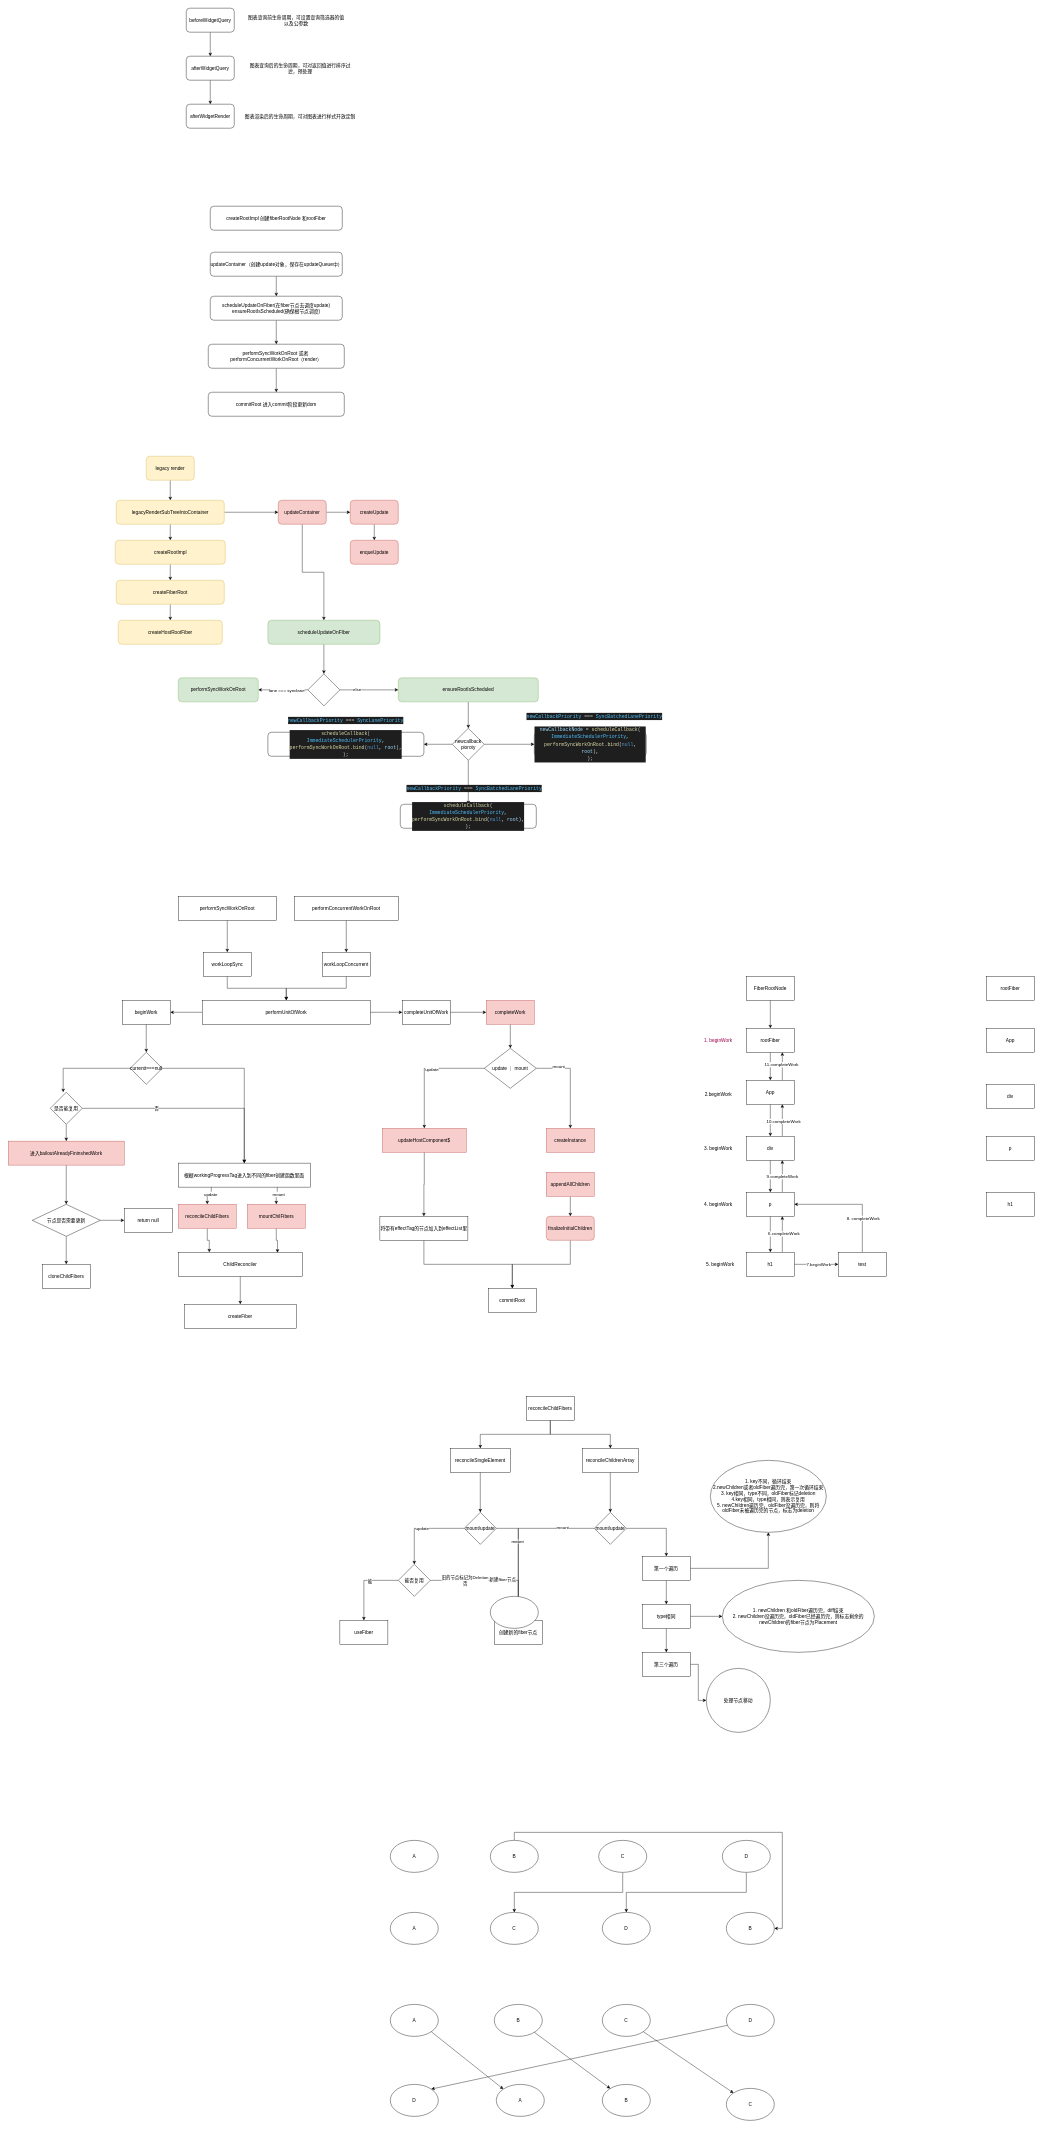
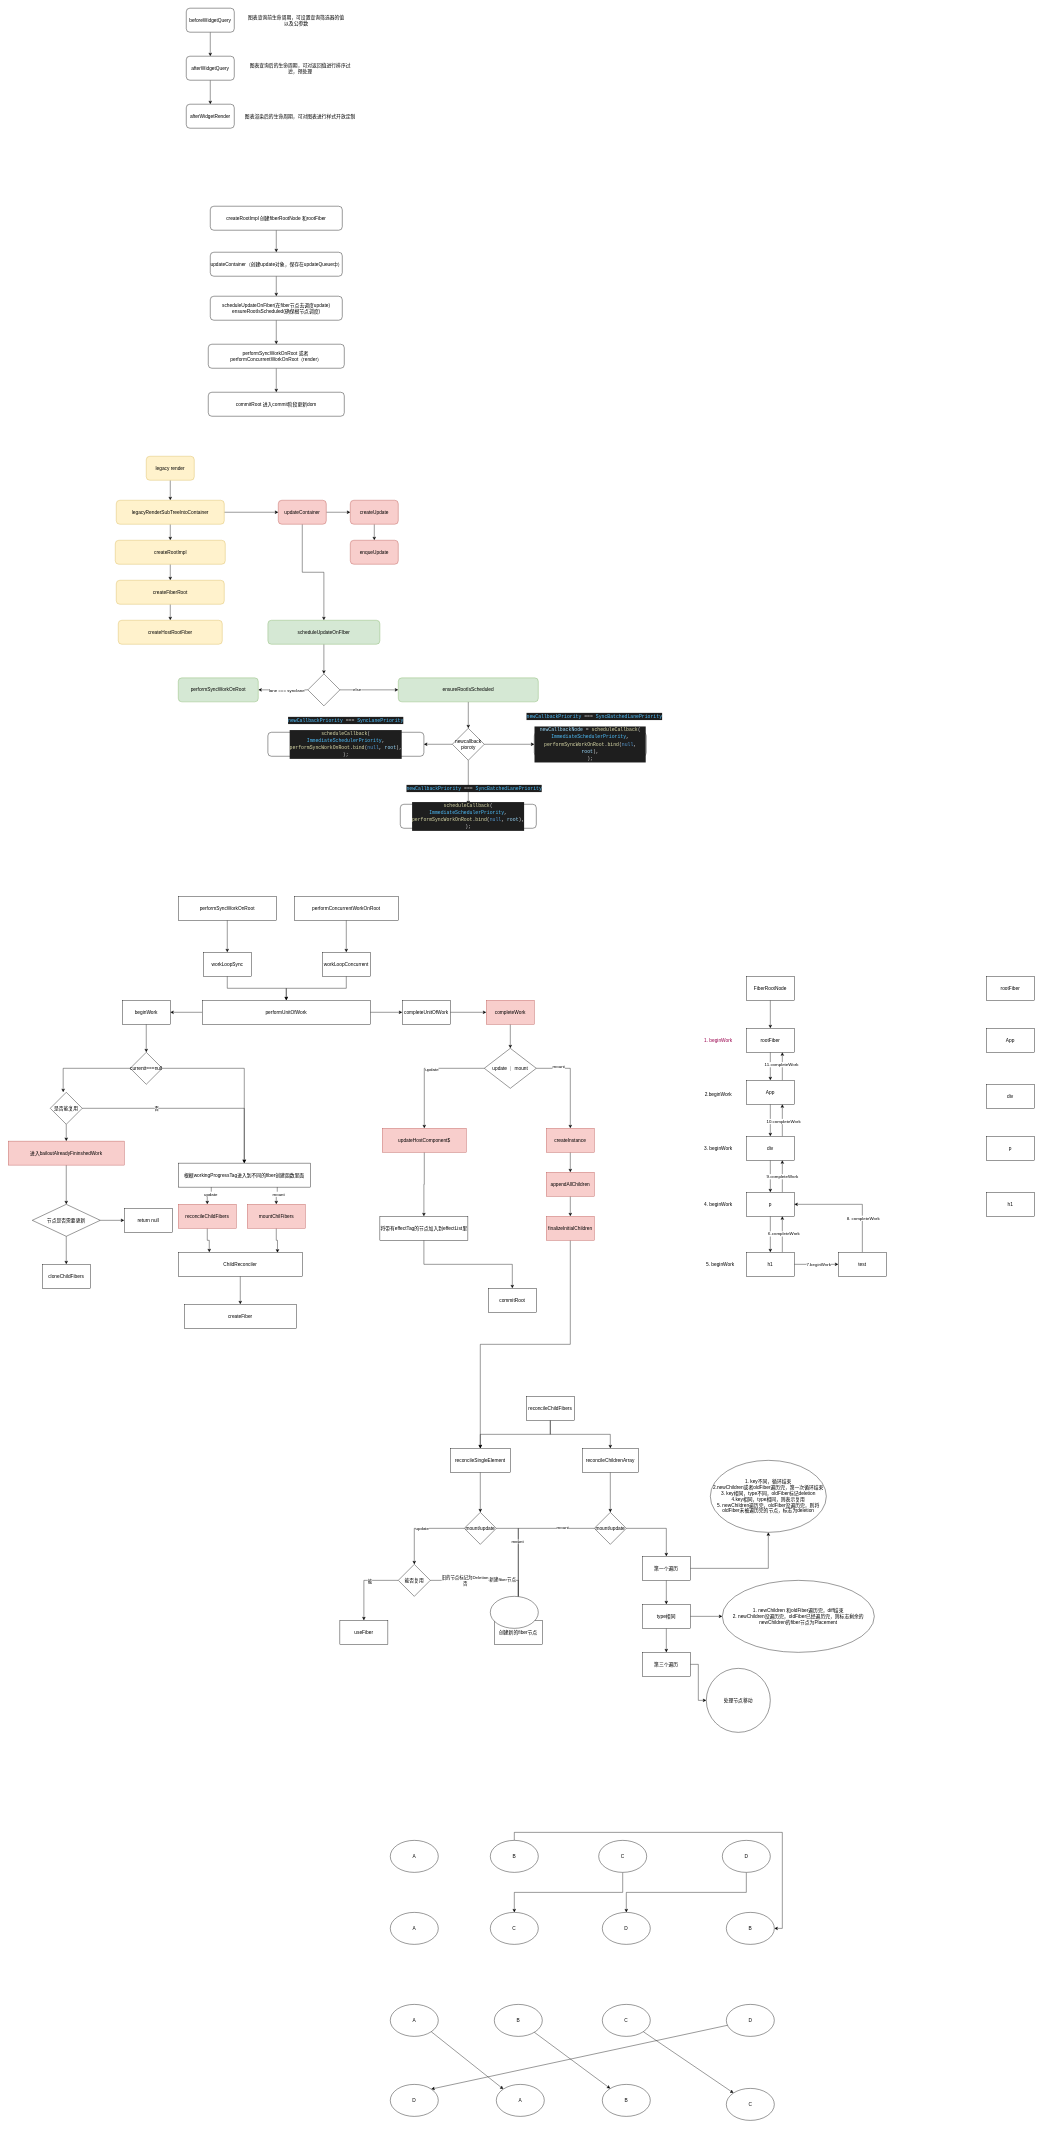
edge "createRootImpl 创建fiberRootNode 和rootFiber" -> "updateContainer（创建update对象，保存在updateQueue中）": added
edge "createInstance" -> "appendAllChildren": added
node "finalizeInitialChildren": shape rounded rectangle -> rectangle
edge "finalizeInitialChildren" -> "commitRoot": now "finalizeInitialChildren" -> "reconcileSingleElement"
